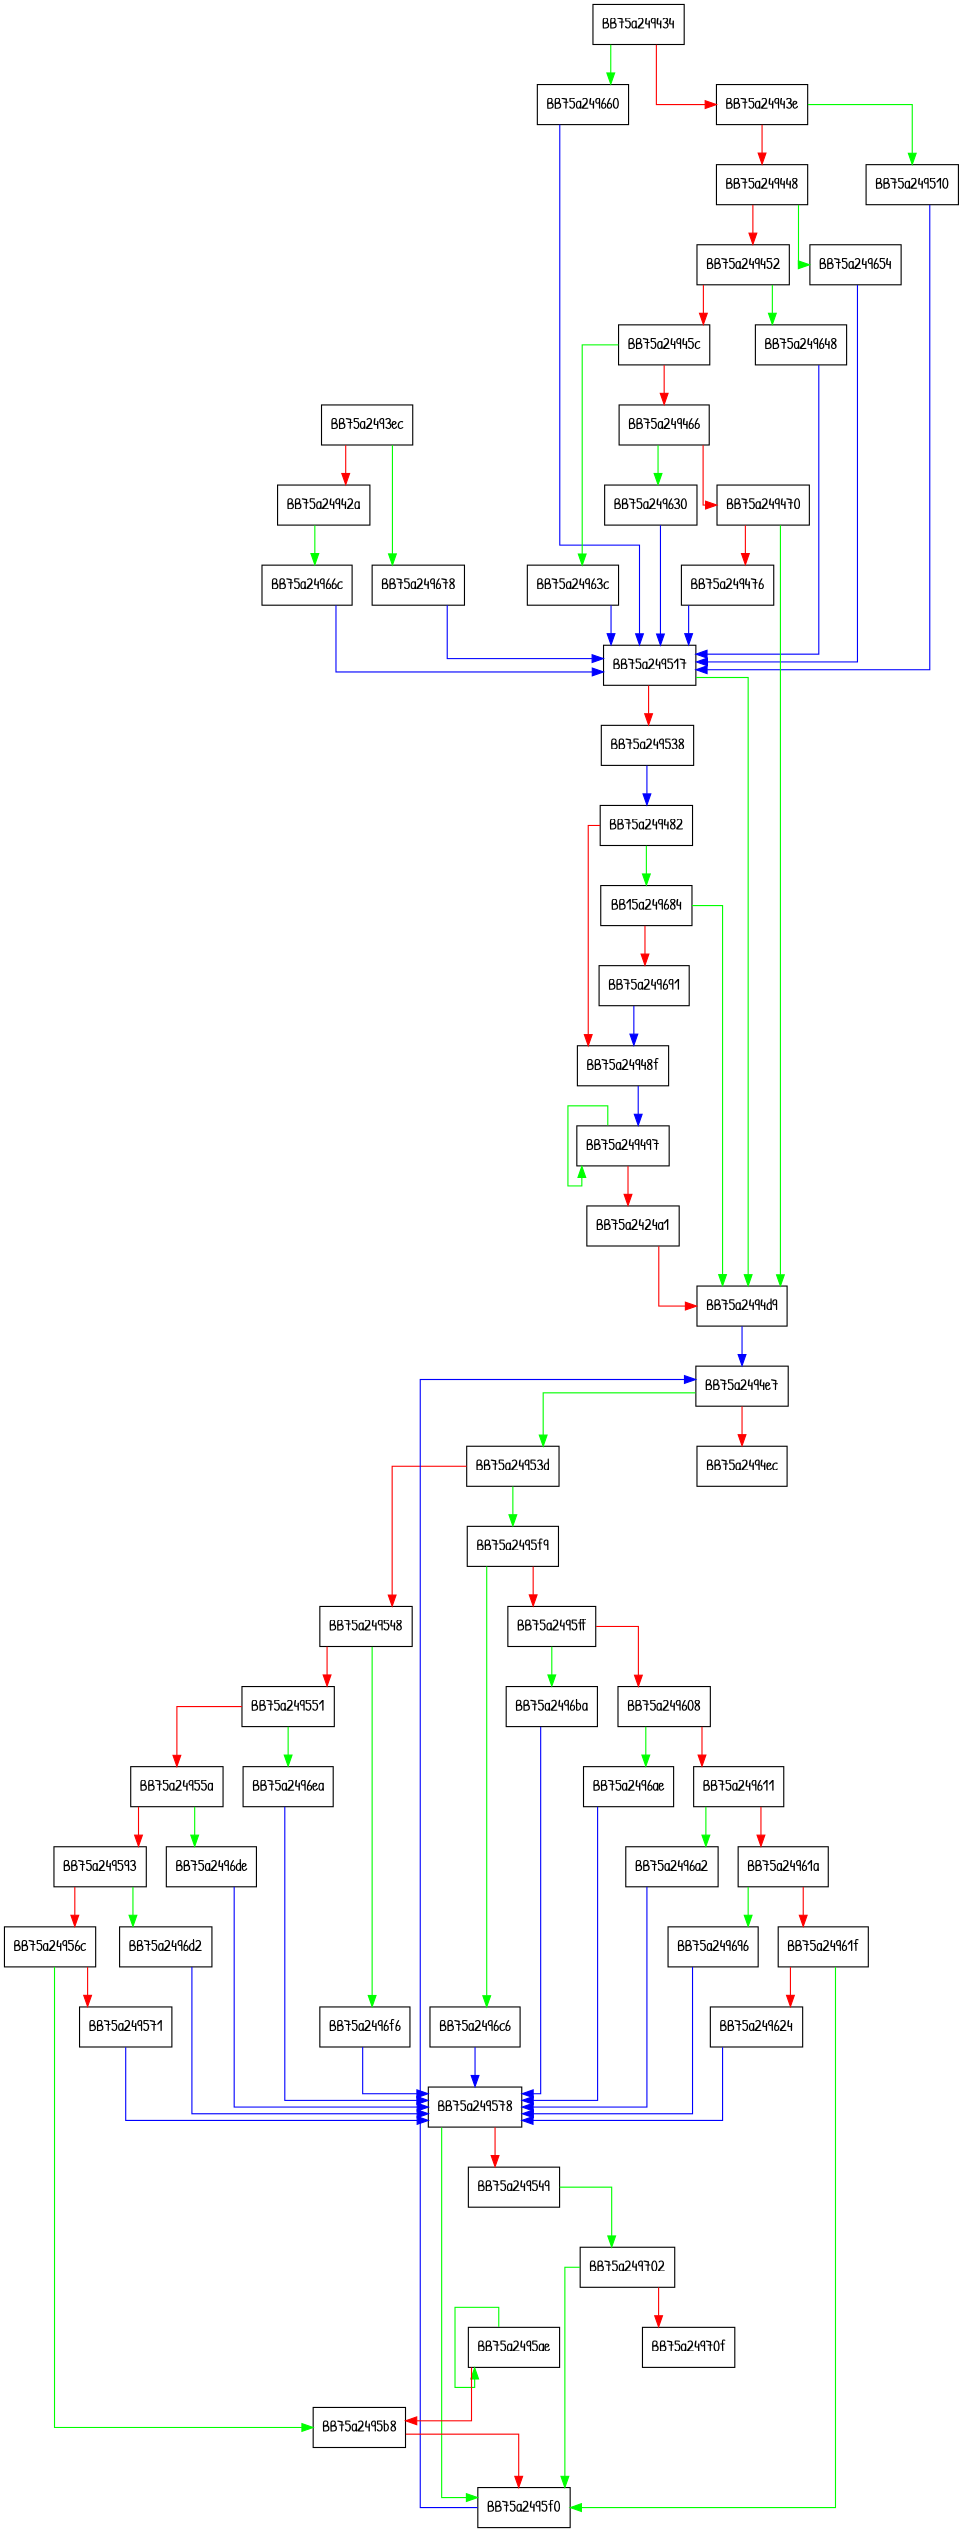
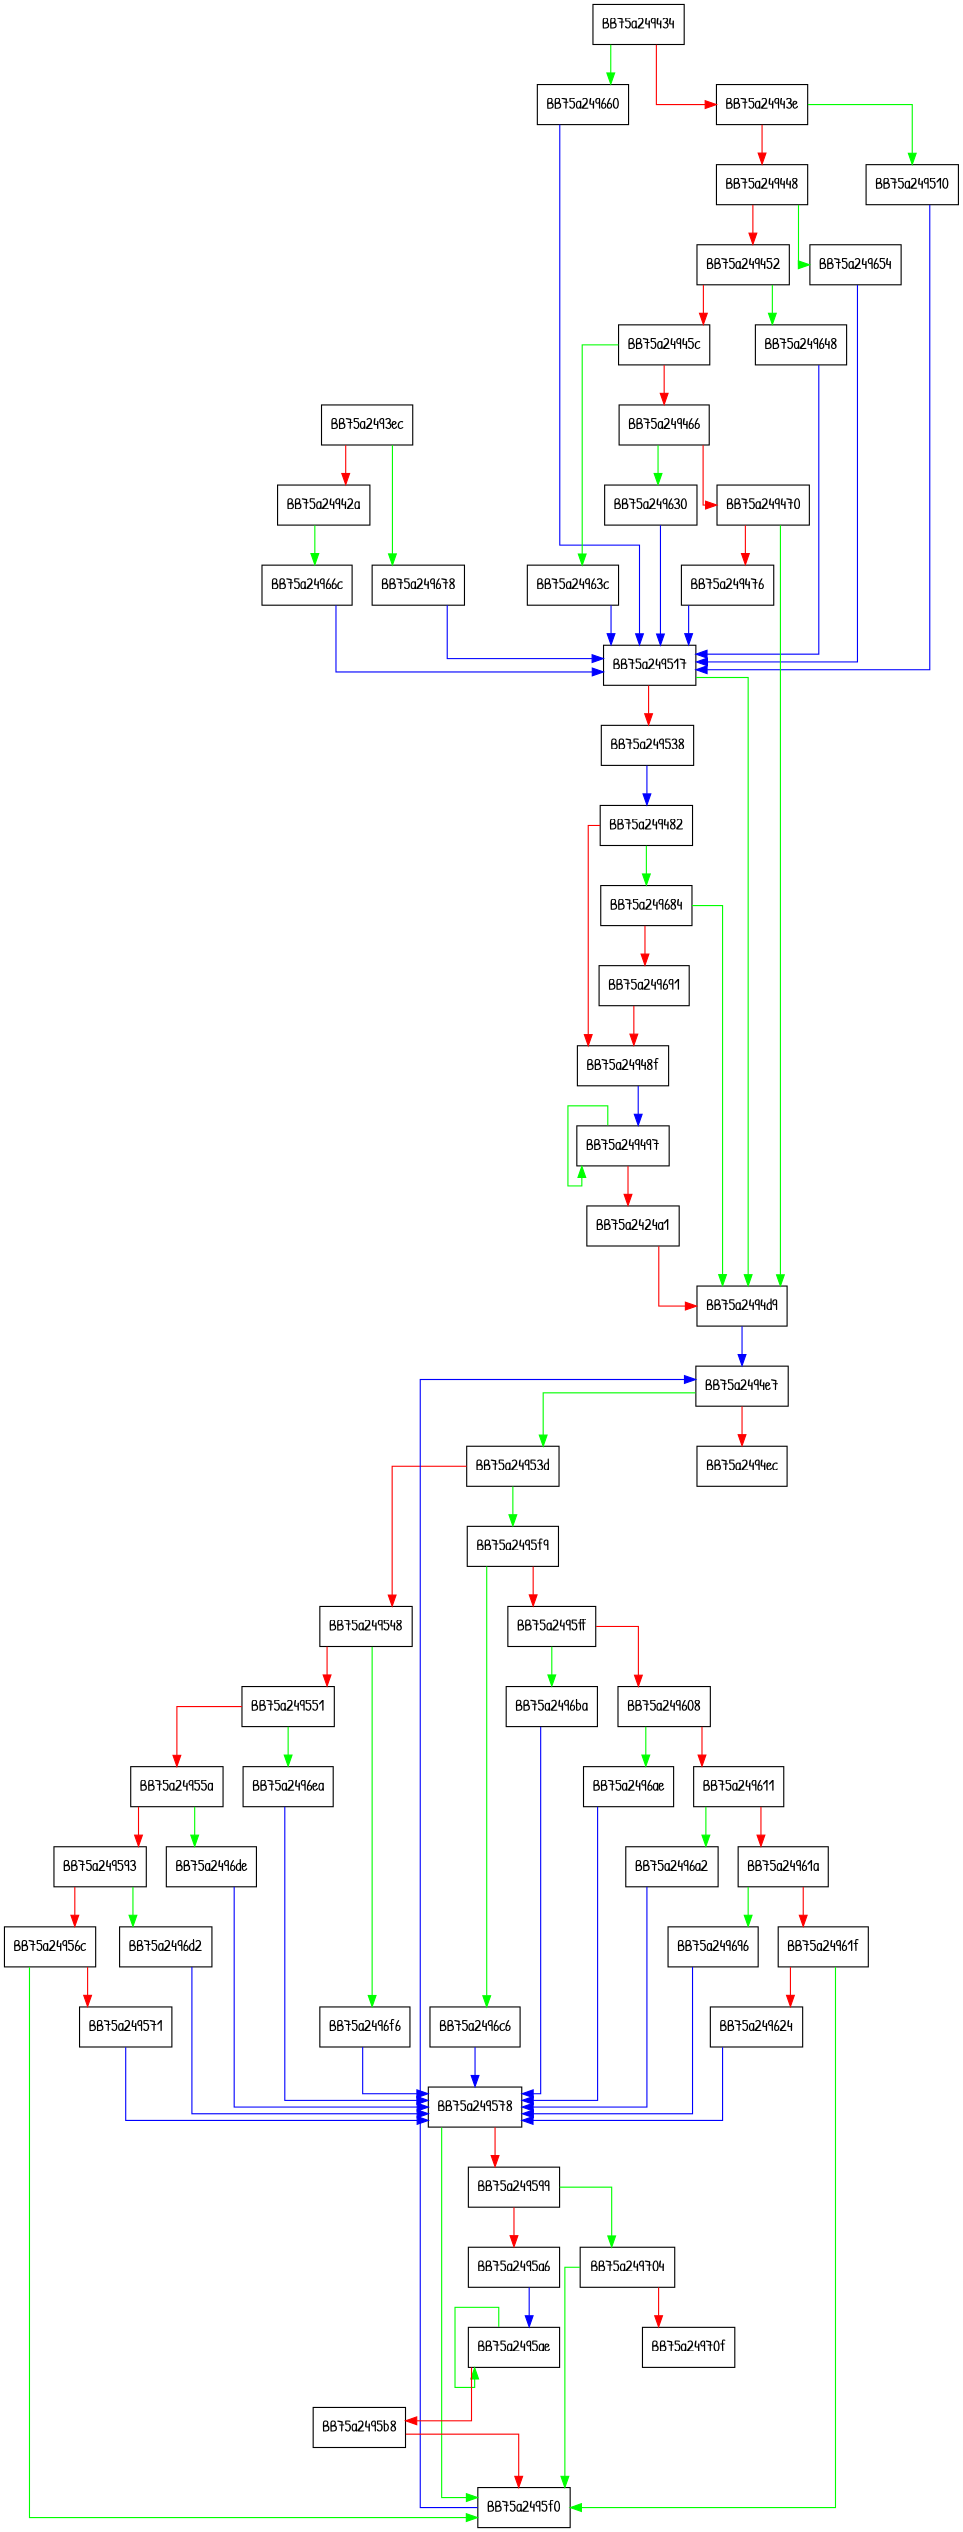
node "BB15a249684": label "BB15a249684" -> "BB75a249684"
edge "BB75a249691" -> "BB75a24948f": color blue -> red
node "BB75a249549": label "BB75a249549" -> "BB75a249599"
node "BB75a2495a6": added
node "BB75a249702": label "BB75a249702" -> "BB75a249704"
edge "BB75a24956c" -> "BB75a2495b8": now "BB75a24956c" -> "BB75a2495f0"
